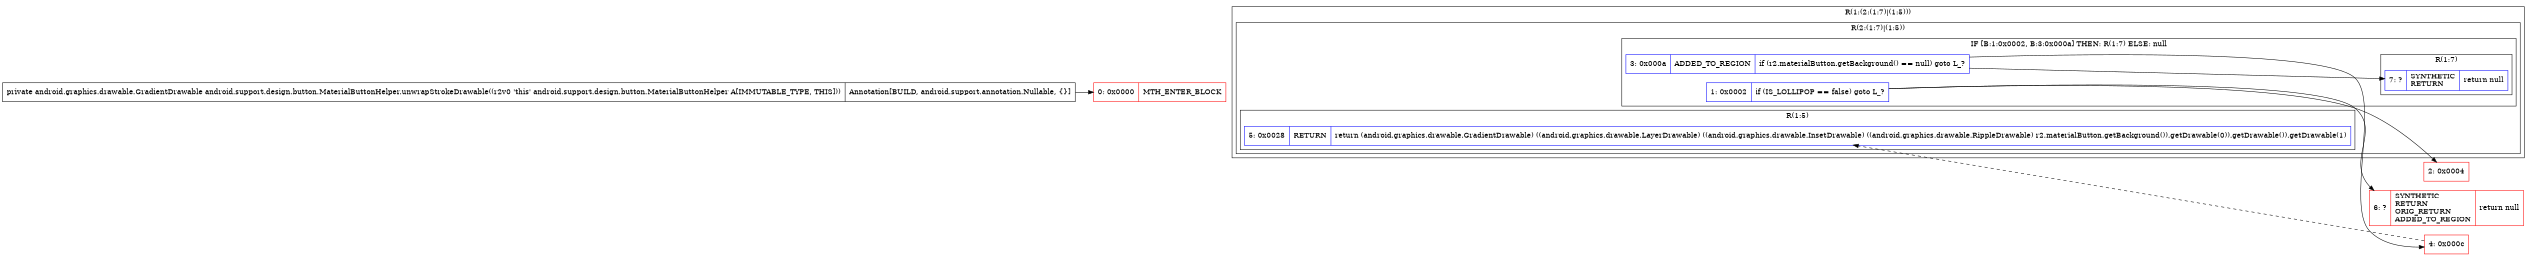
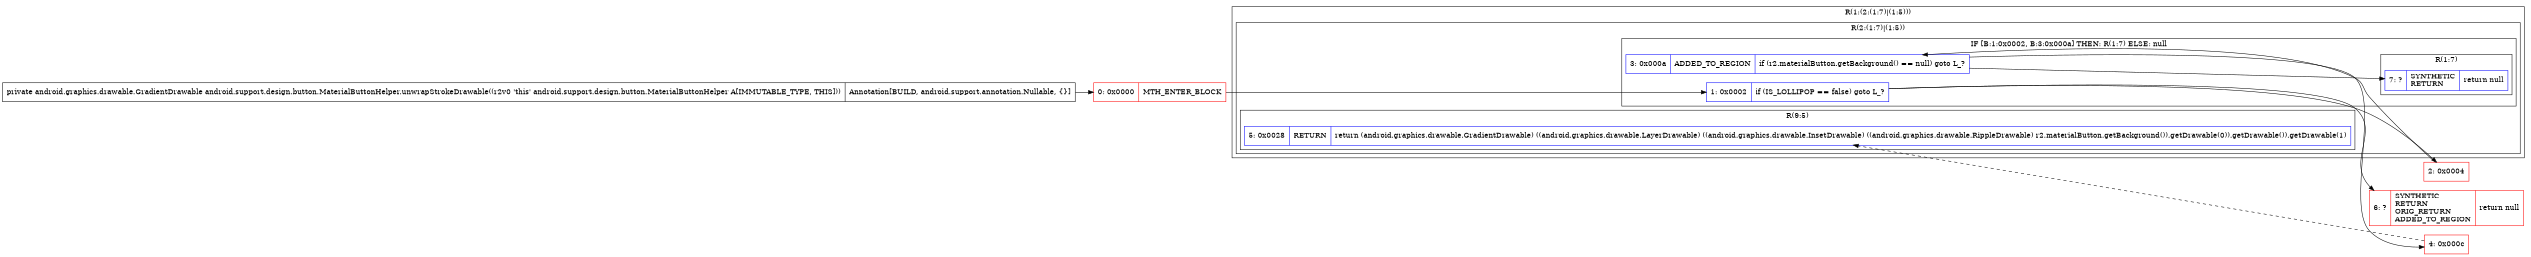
edge "2: 0x0004" -> "3: 0x000a": added
edge "0: 0x0000" -> "1: 0x0002": added
cluster "R(1:5)": label "R(1:5)" -> "R(9:5)"
